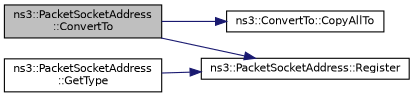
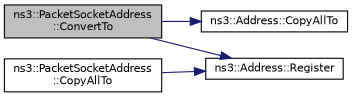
node "ns3::ConvertTo::CopyAllTo": label "ns3::ConvertTo::CopyAllTo" -> "ns3::Address::CopyAllTo"
node "ns3::PacketSocketAddress::Register": label "ns3::PacketSocketAddress::Register" -> "ns3::Address::Register"
node "ns3::PacketSocketAddress ::GetType": label "ns3::PacketSocketAddress ::GetType" -> "ns3::PacketSocketAddress ::CopyAllTo"
